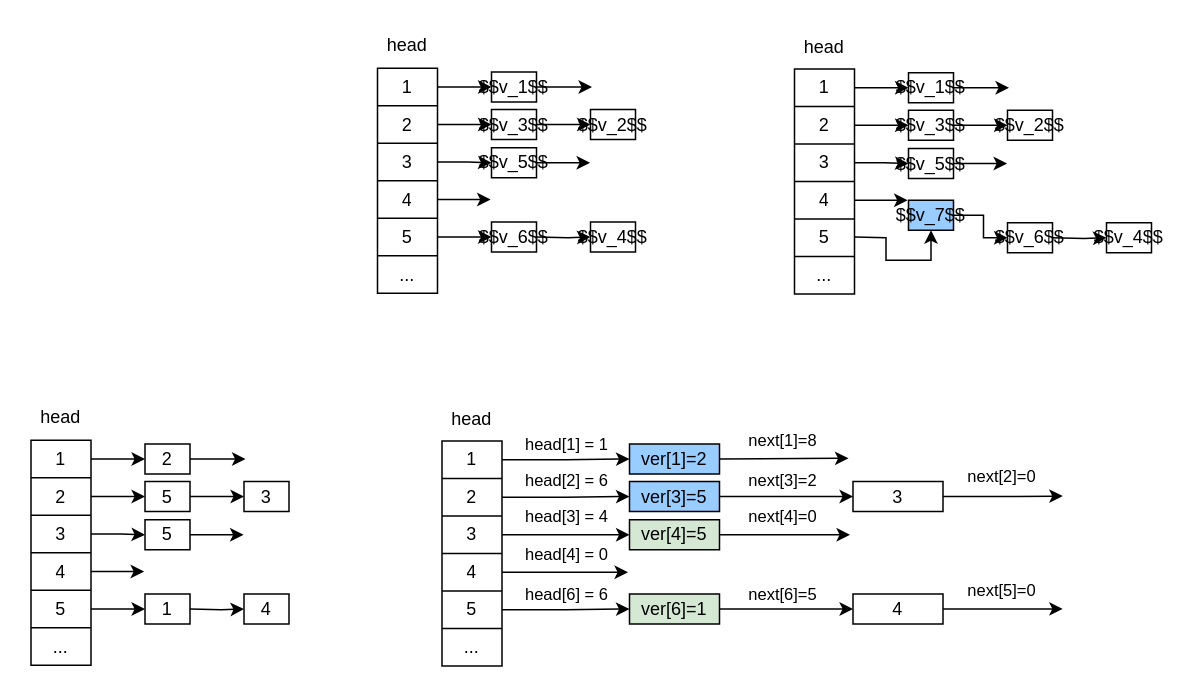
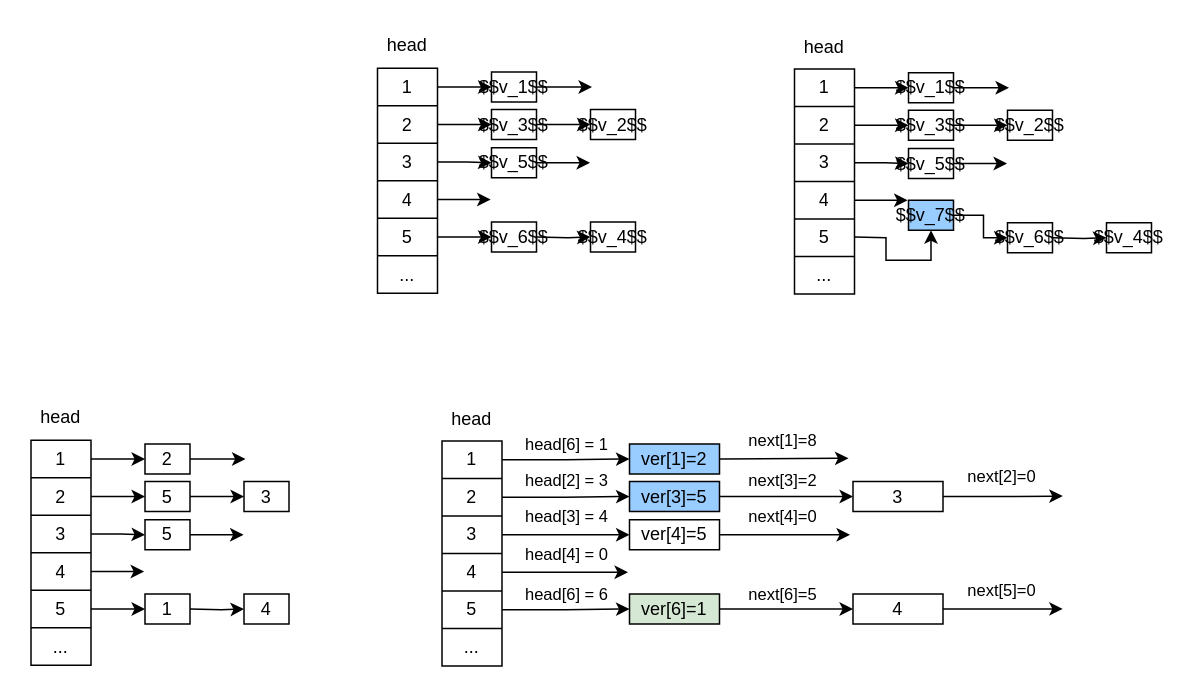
node "head[1] = 1": label "head[1] = 1" -> "head[6] = 1"
node "head[2] = 6": label "head[2] = 6" -> "head[2] = 3"
node "ver[4]=5": fillcolor #d5e8d4 -> #ffffff
